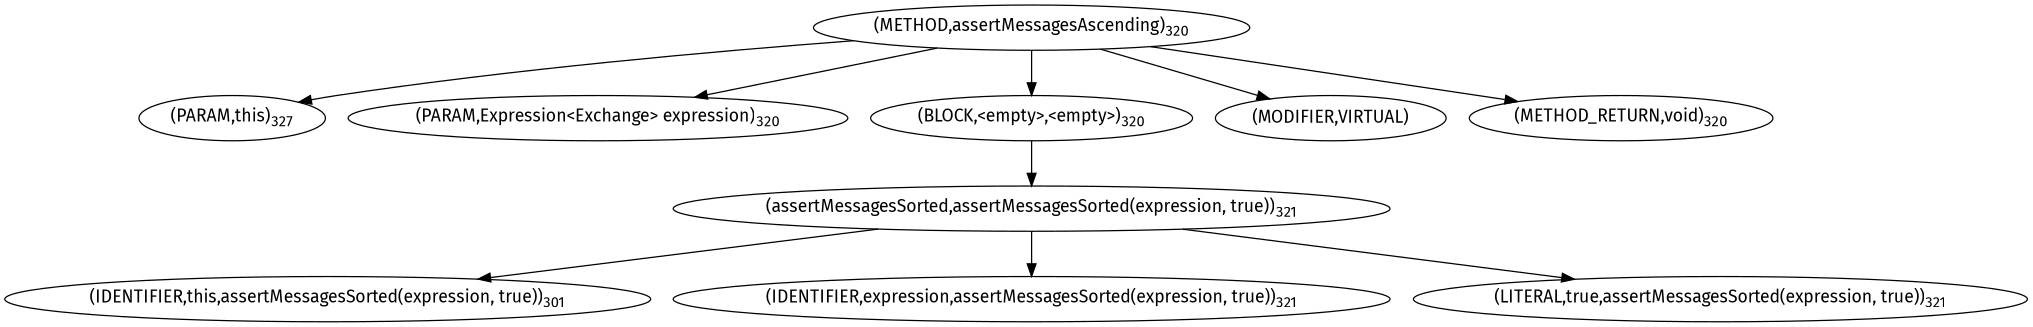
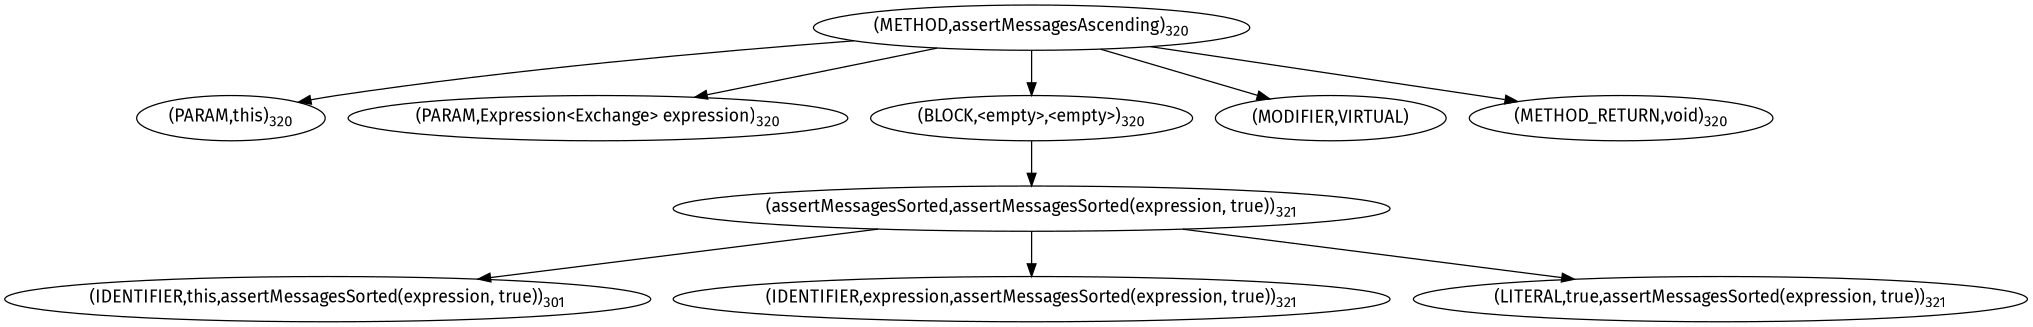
node "(PARAM,this)": text "327" -> "320"
